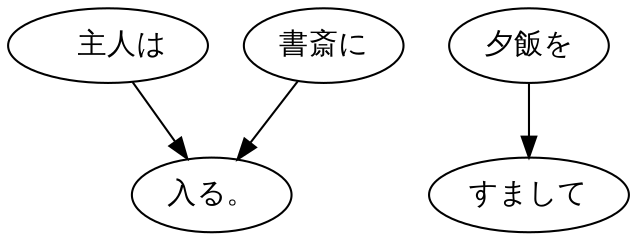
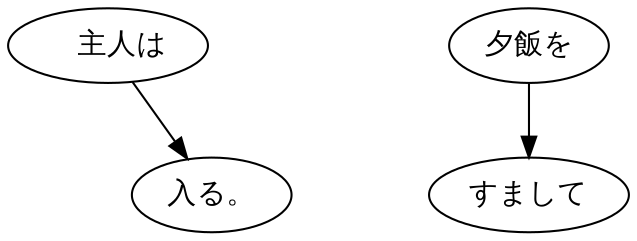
node "書斎に": removed
